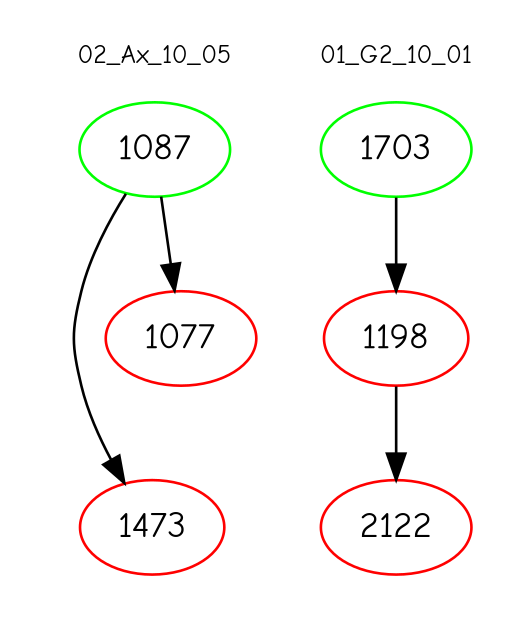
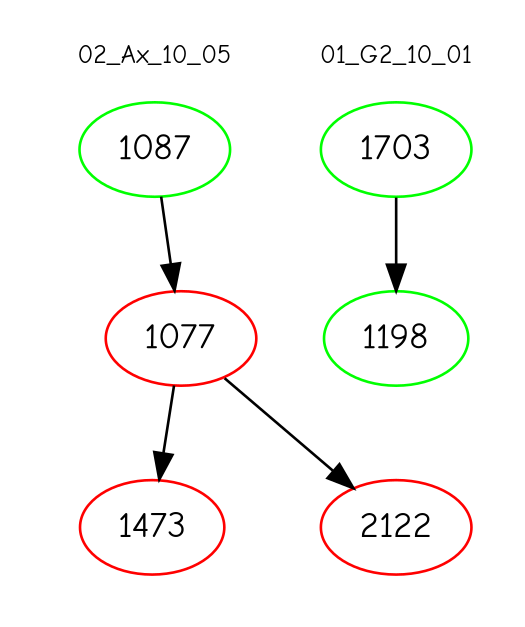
edge "1087" -> "1473": now "1077" -> "1473"
node "1198": color red -> green
edge "1198" -> "2122": now "1077" -> "2122"
